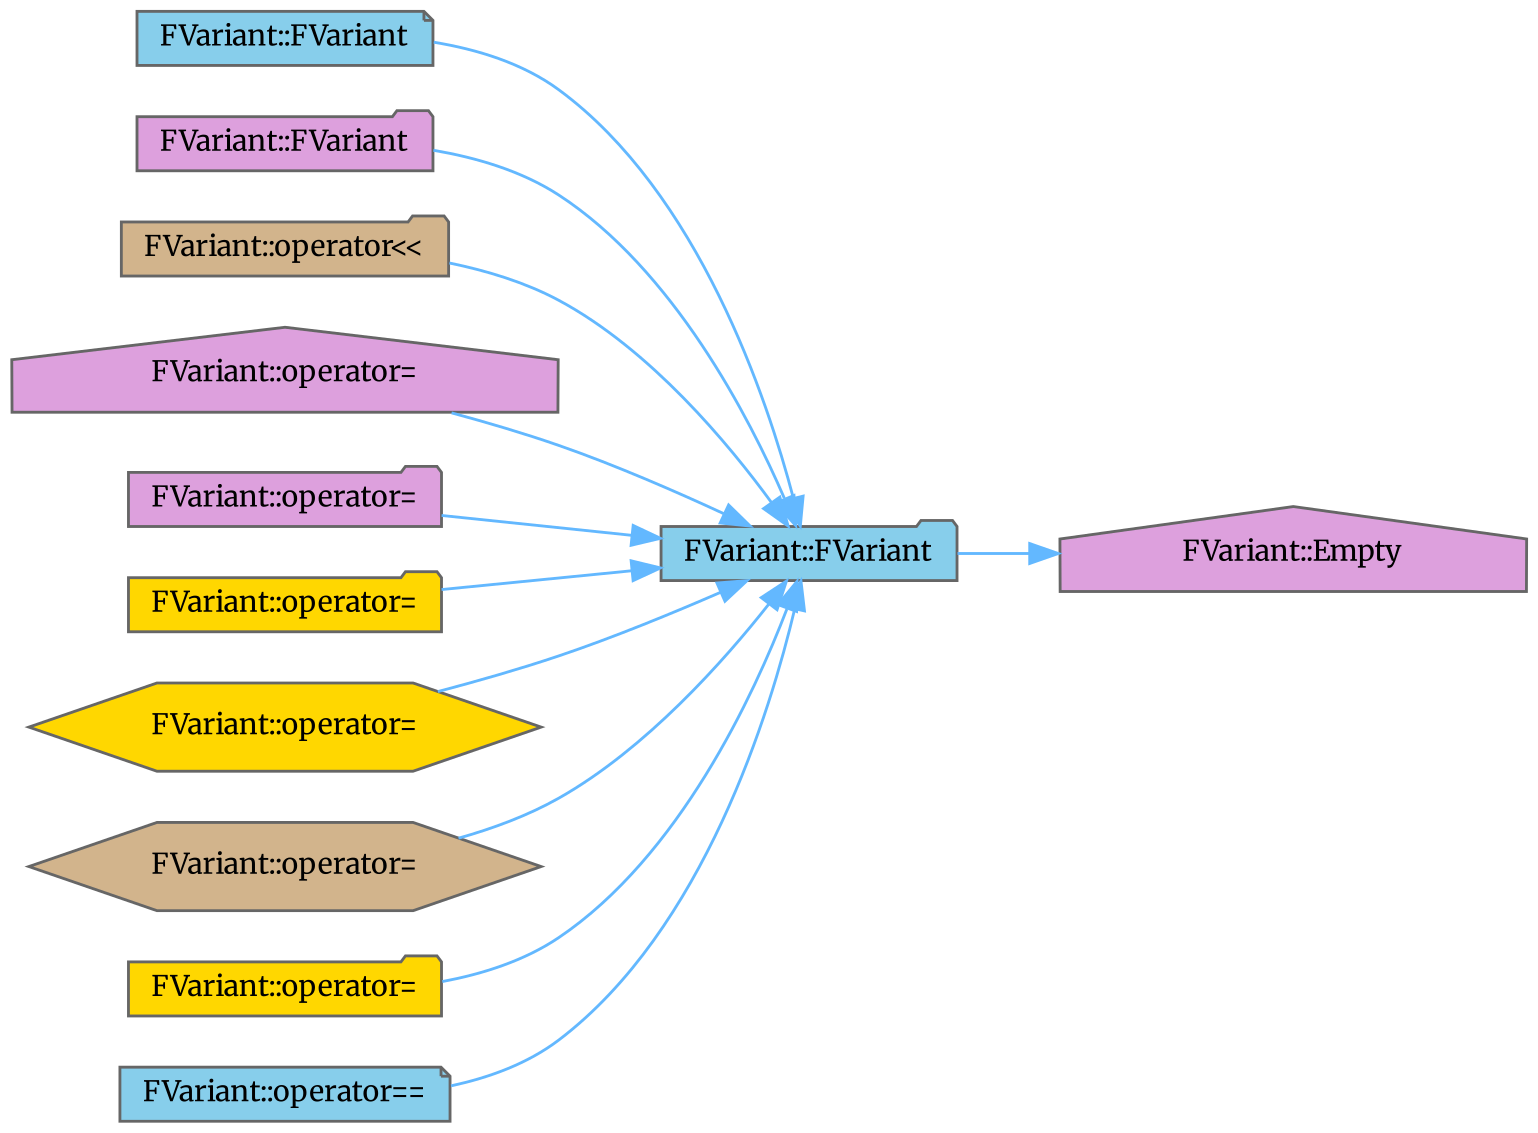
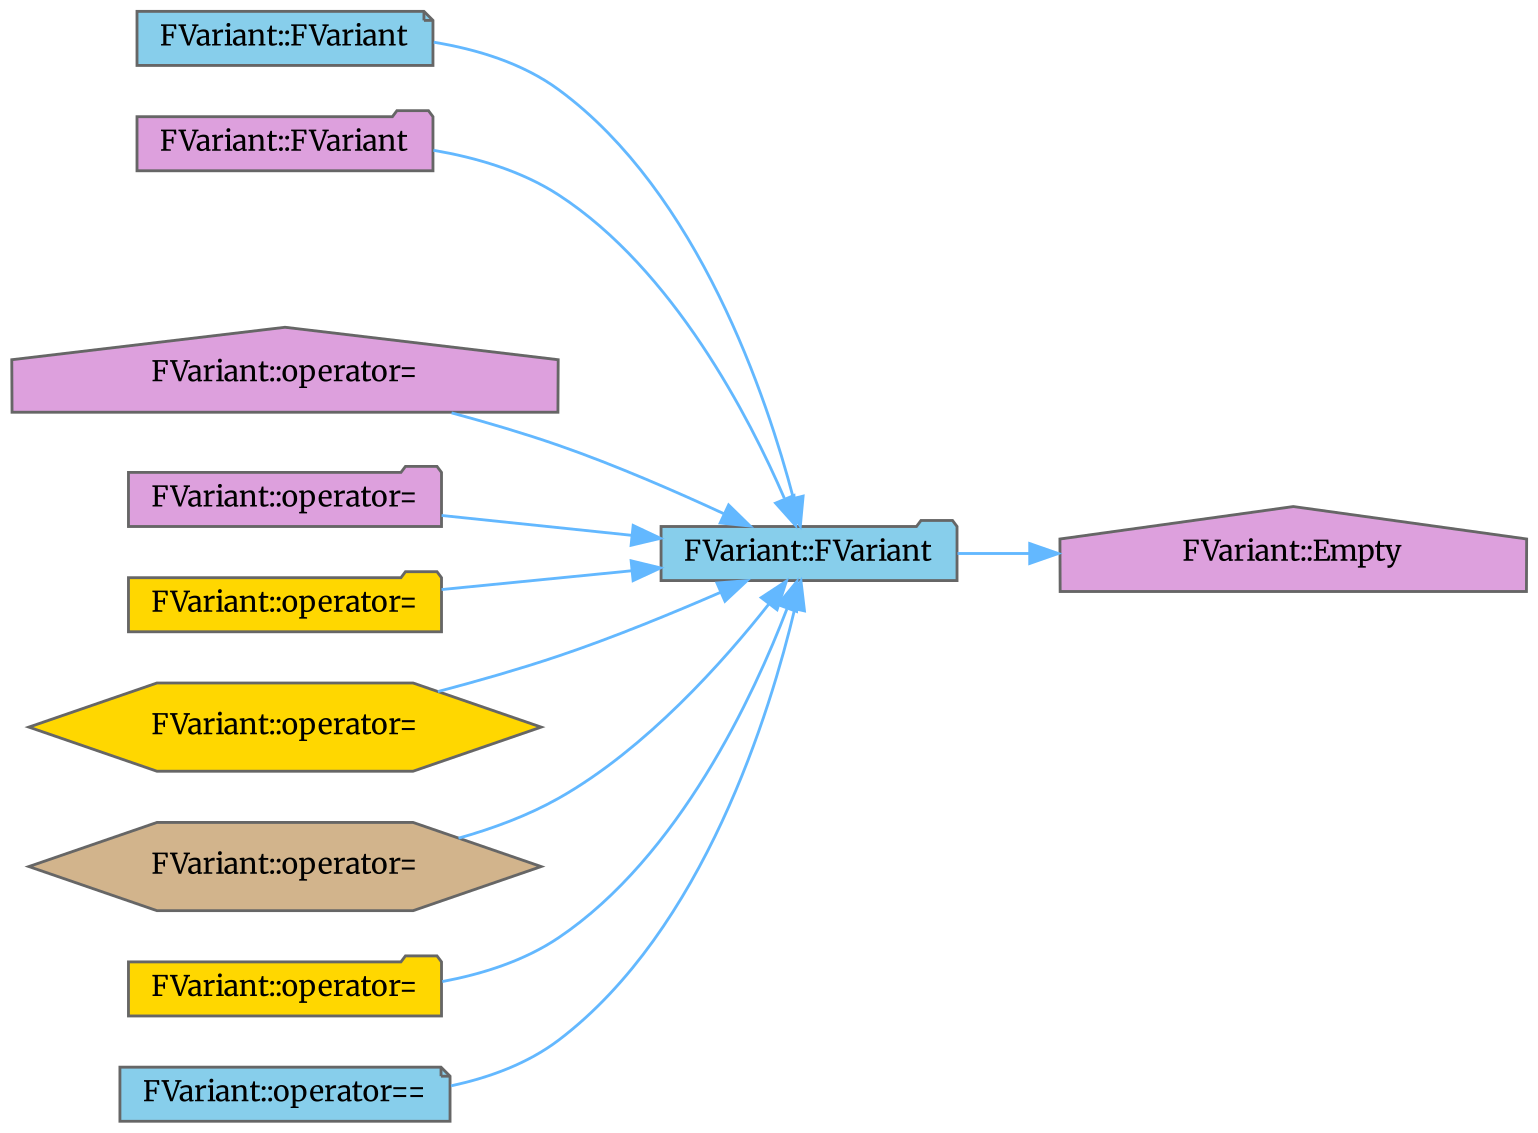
node "FVariant::operator<<": removed
